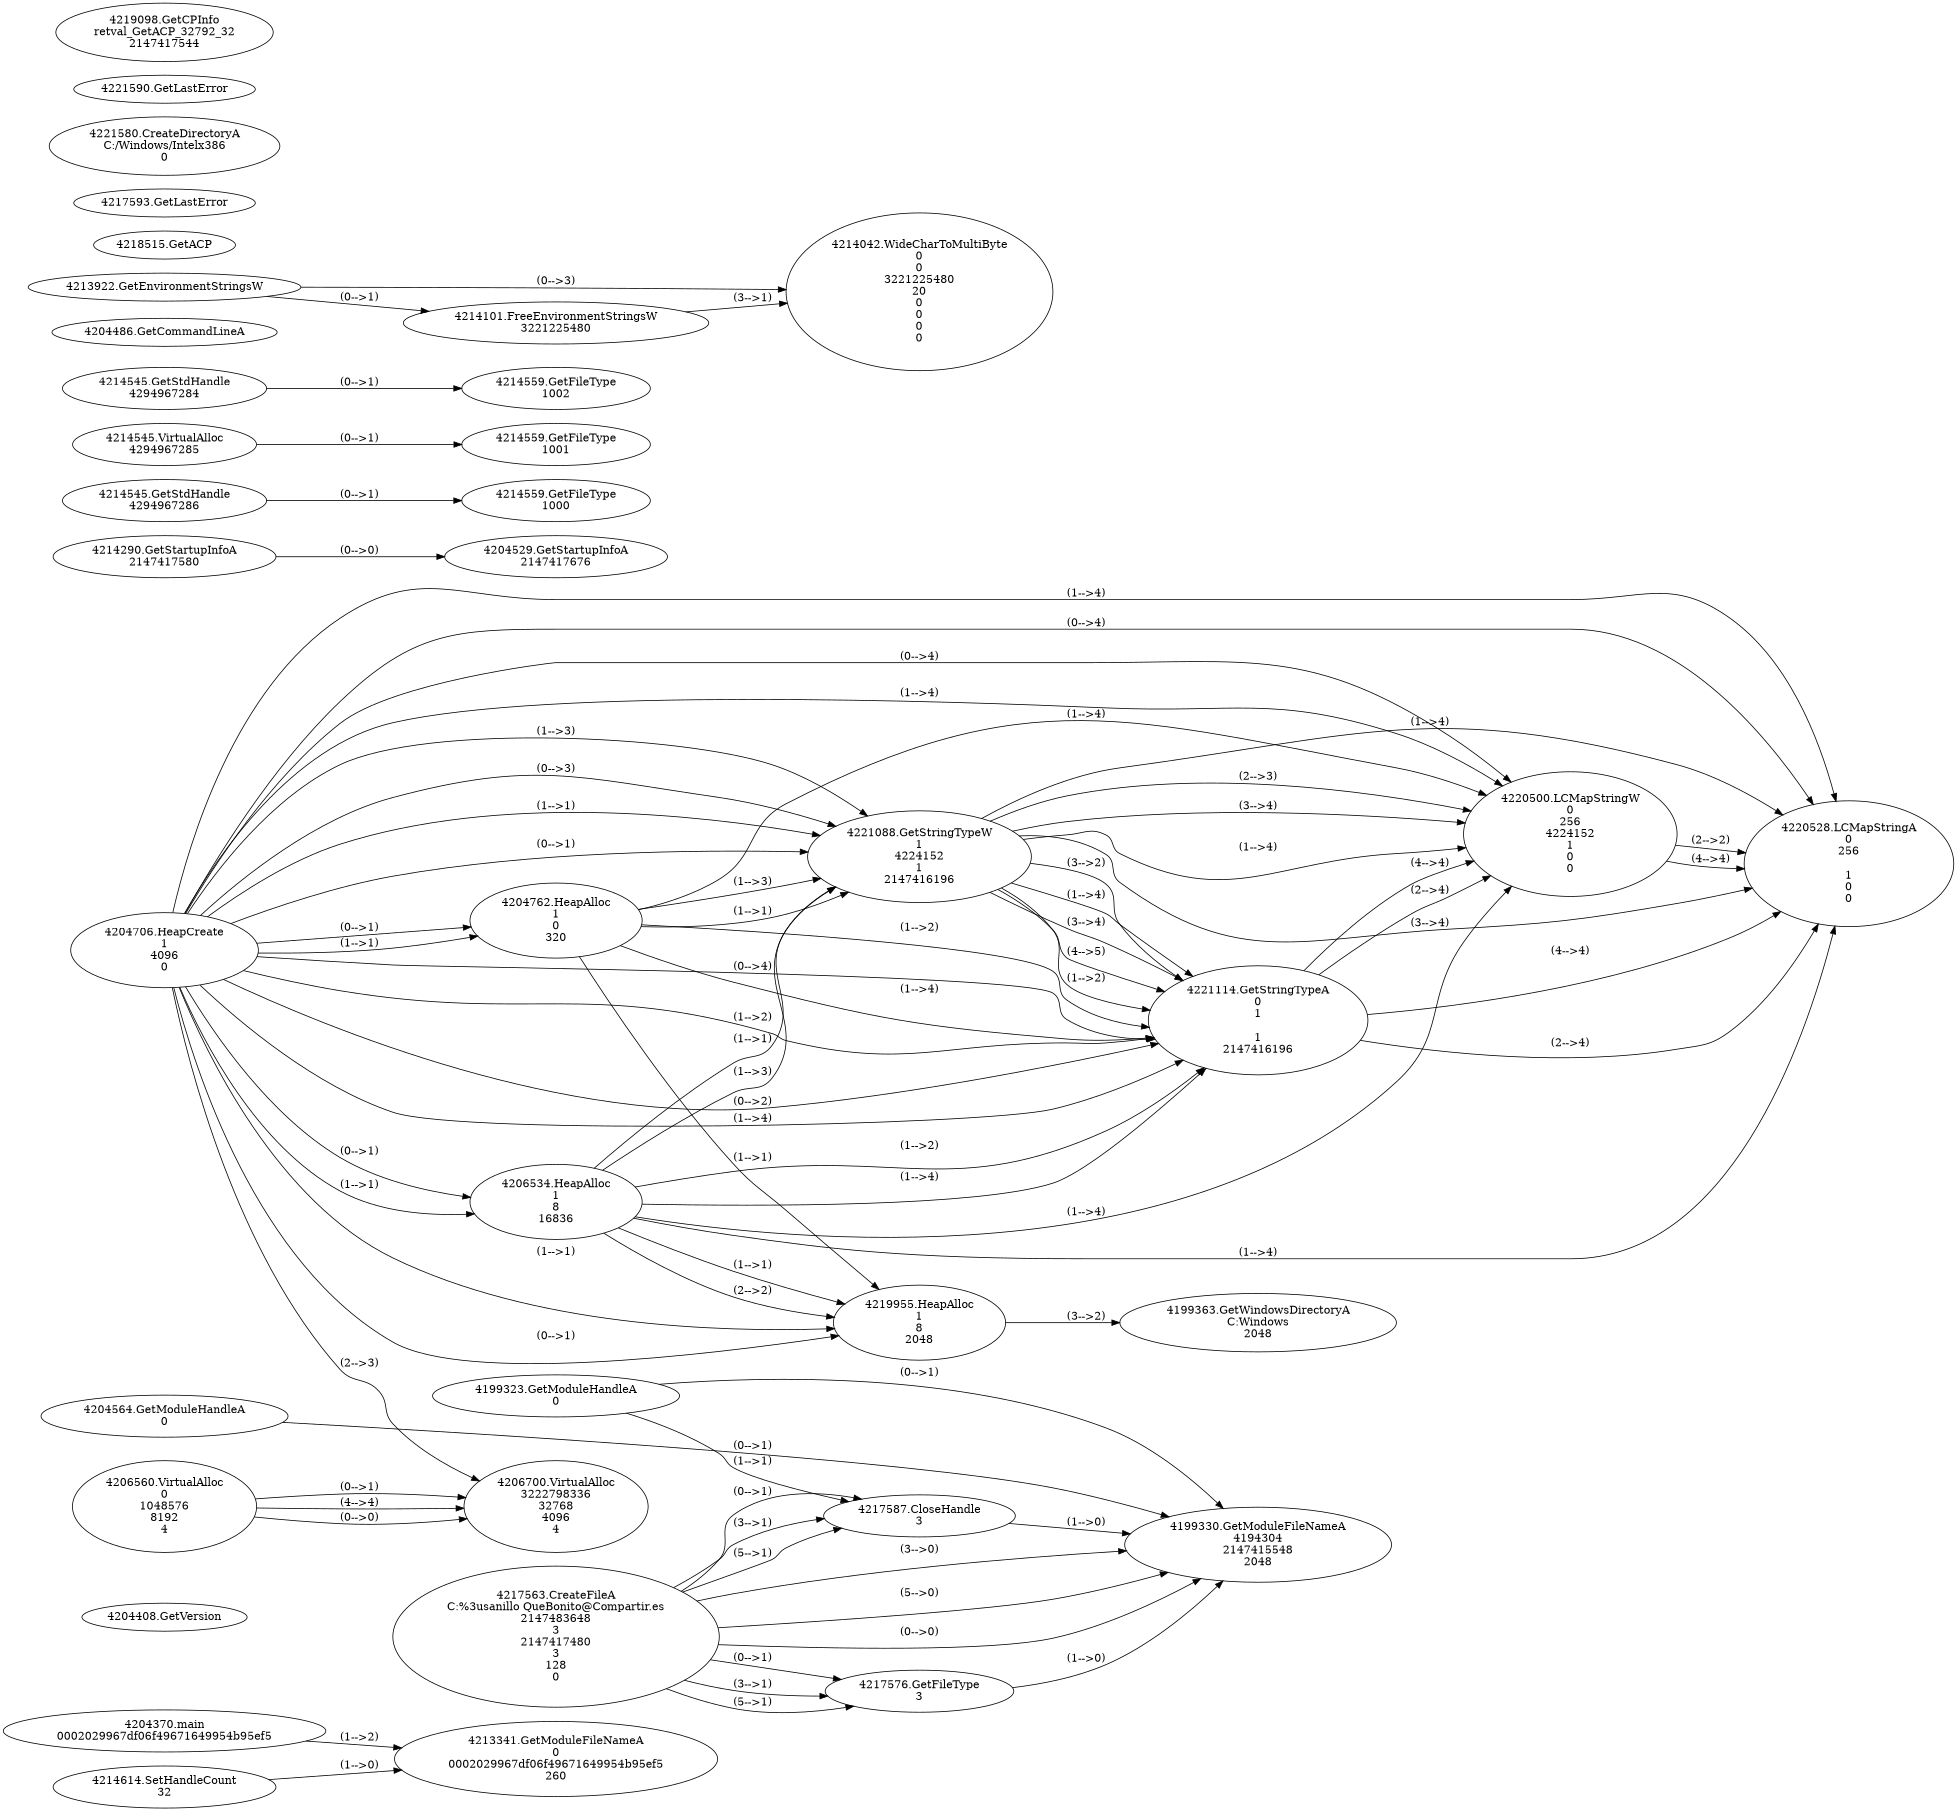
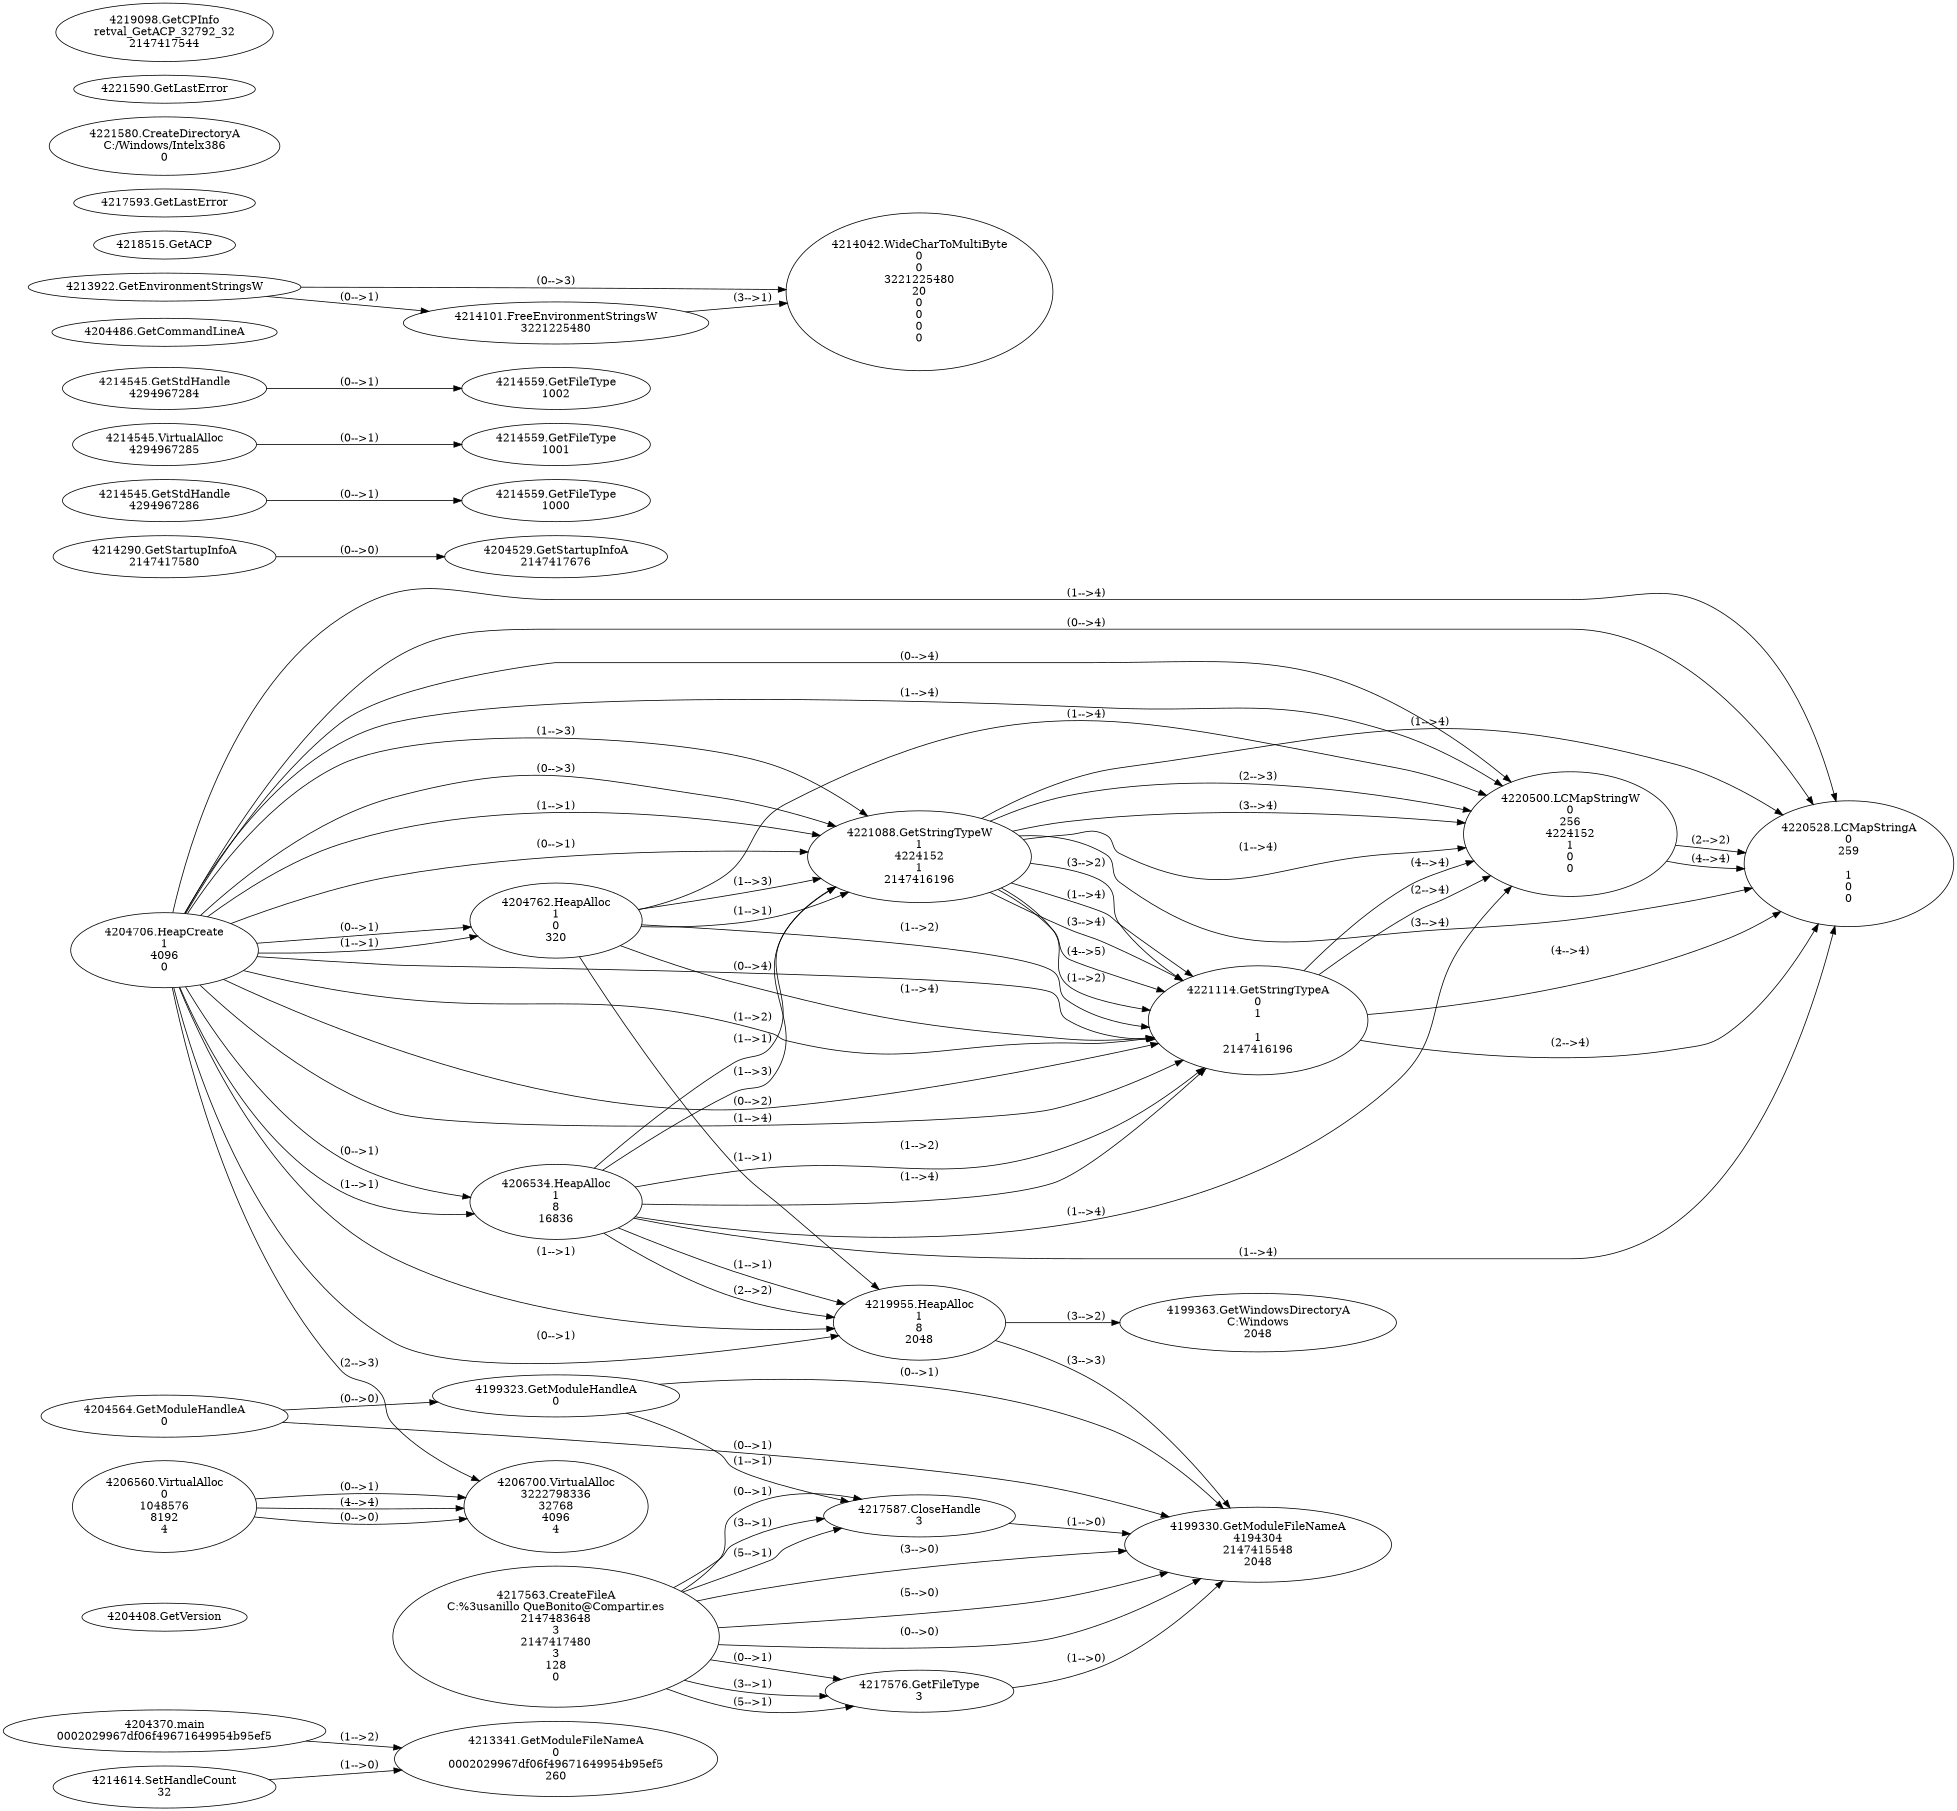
node "4220528.LCMapStringA 0 256 1 0 0": label "4220528.LCMapStringA 0 256 1 0 0" -> "4220528.LCMapStringA 0 259 1 0 0"
edge "4219955.HeapAlloc 1 8 2048" -> "4199330.GetModuleFileNameA 4194304 2147415548 2048": added, label "(3-->3)"
edge "4204564.GetModuleHandleA 0" -> "4199323.GetModuleHandleA 0": added, label "(0-->0)"
